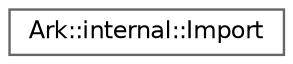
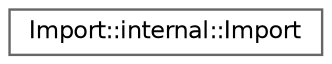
node "Ark::internal::Import": label "Ark::internal::Import" -> "Import::internal::Import"
